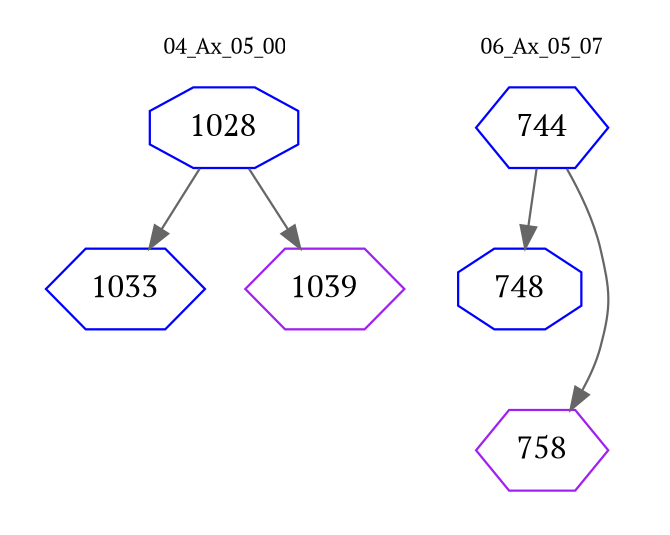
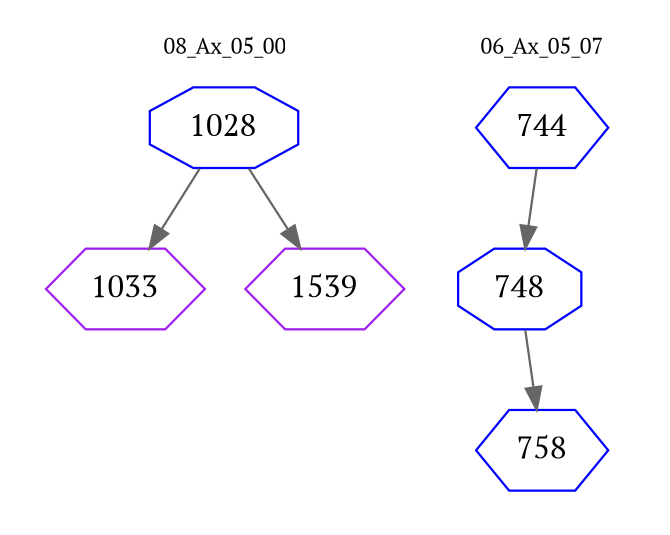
cluster "04_Ax_05_00": label "04_Ax_05_00" -> "08_Ax_05_00"
edge "744" -> "758": now "748" -> "758"
node "1033": color blue -> purple
node "1039": label "1039" -> "1539"
node "758": color purple -> blue
